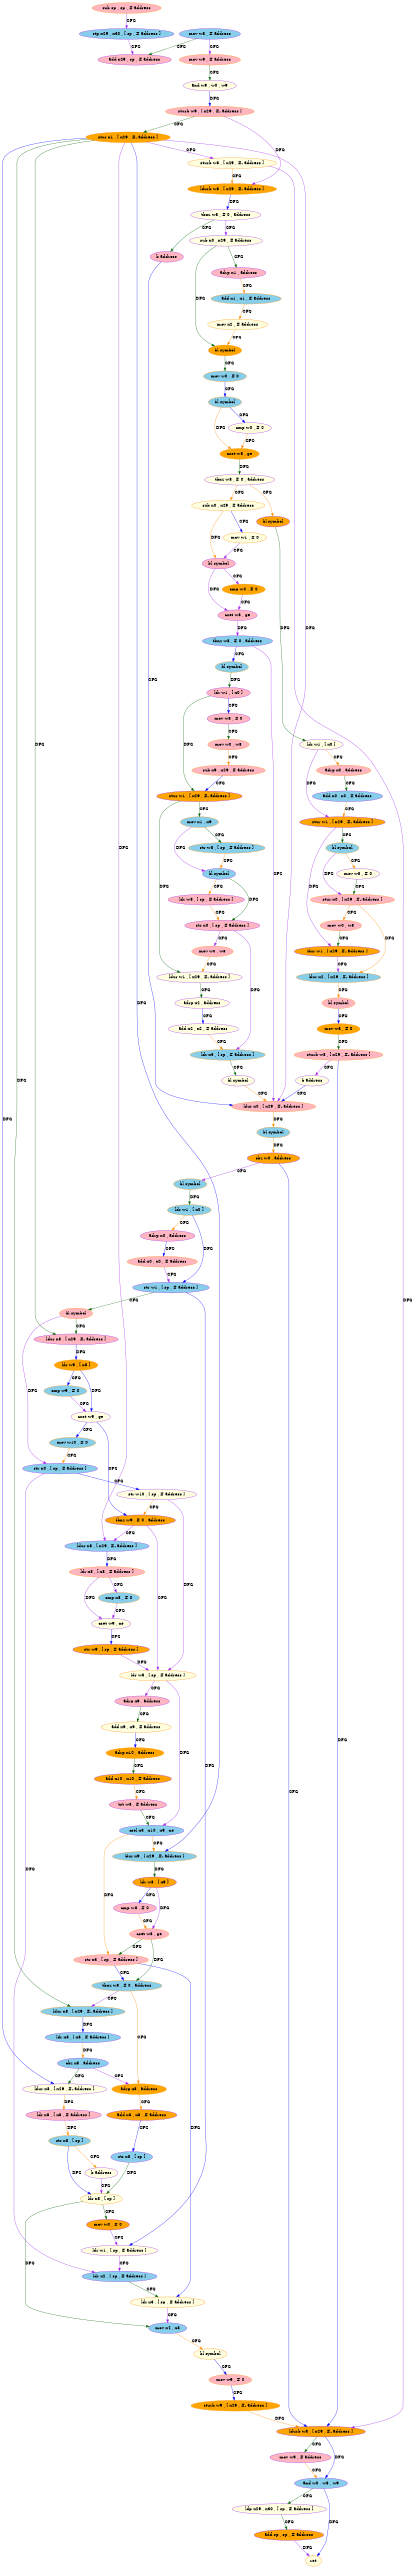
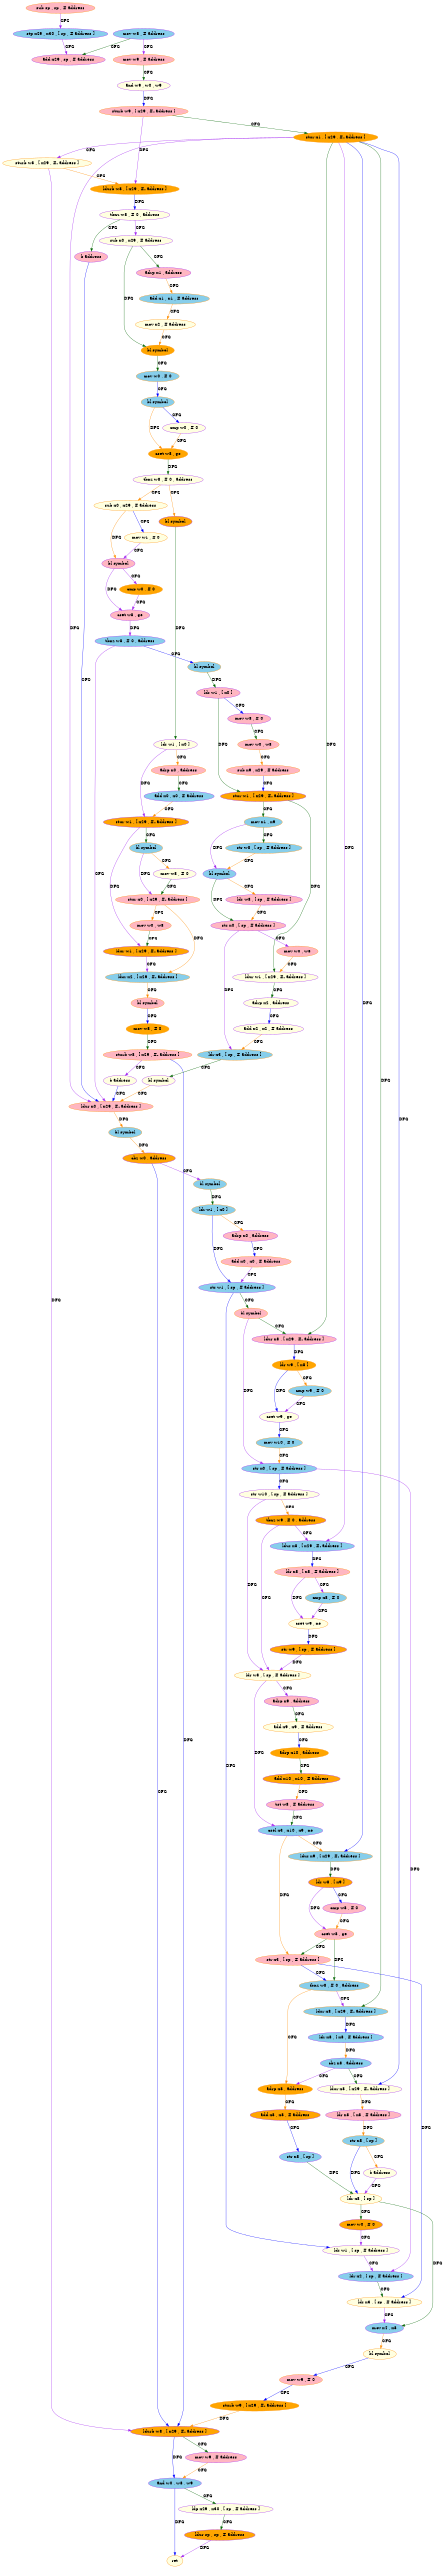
edge "ldr w9 , [ x8 ]" -> "cmp w9 , # 0": color blue -> darkorange
edge "cset w9 , ge" -> "tbnz w9 , # 0 , address": removed, label "DFG"
node "cset w9 , ne": color purple -> darkorange
node "add sp , sp , # address": label "add sp , sp , # address" -> "ldur sp , sp , # address"
